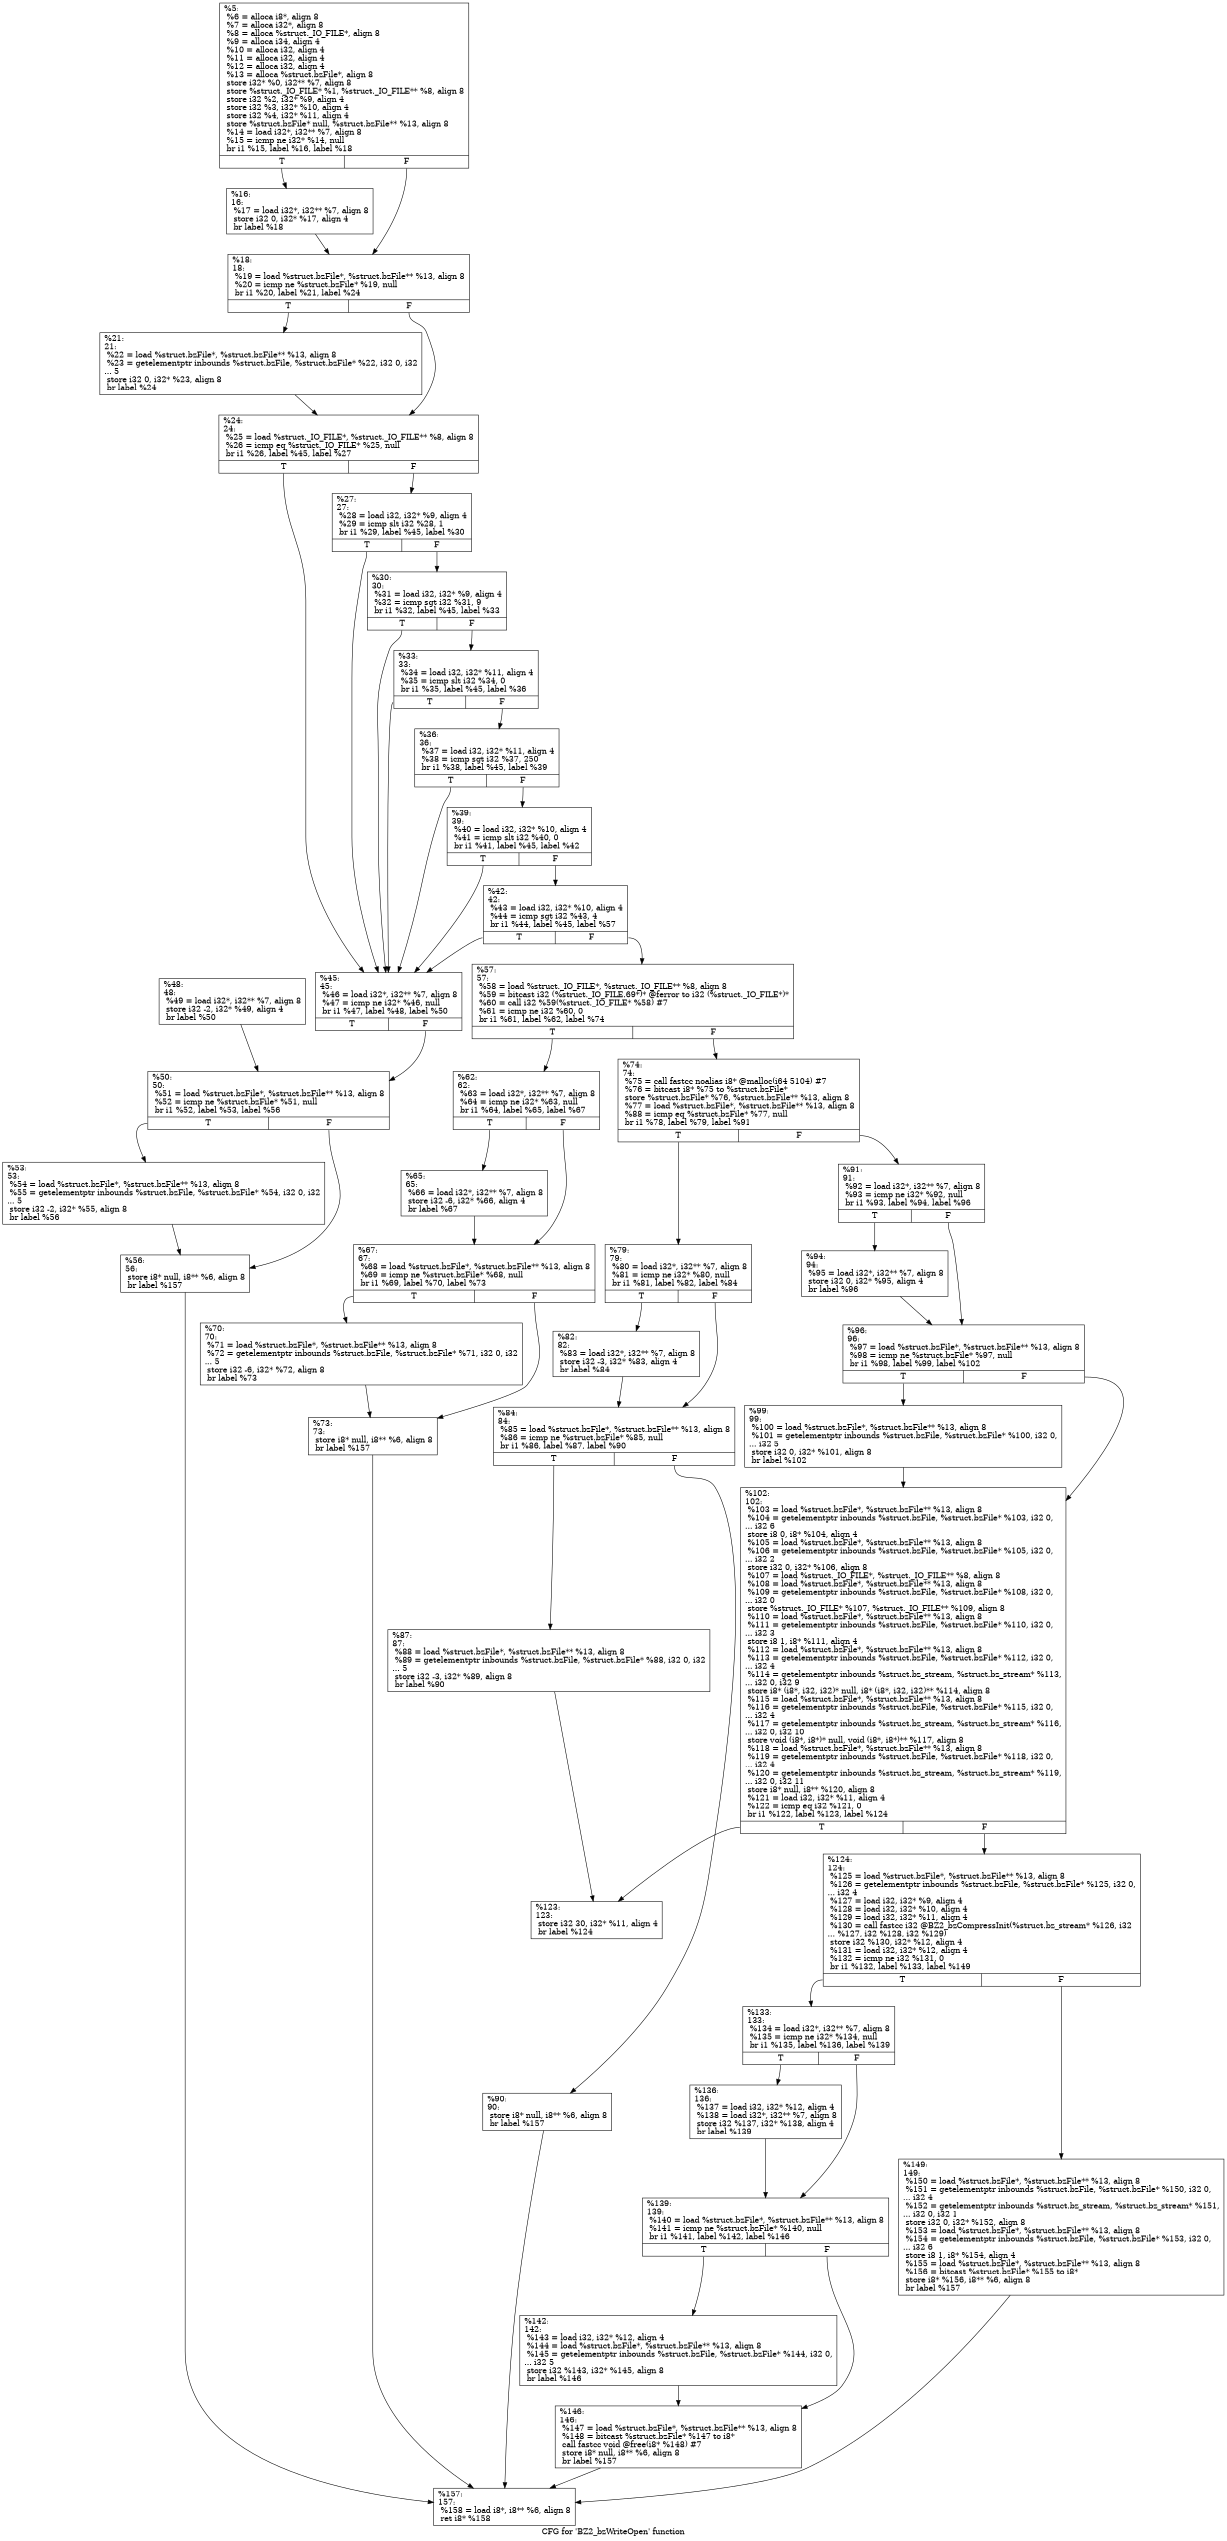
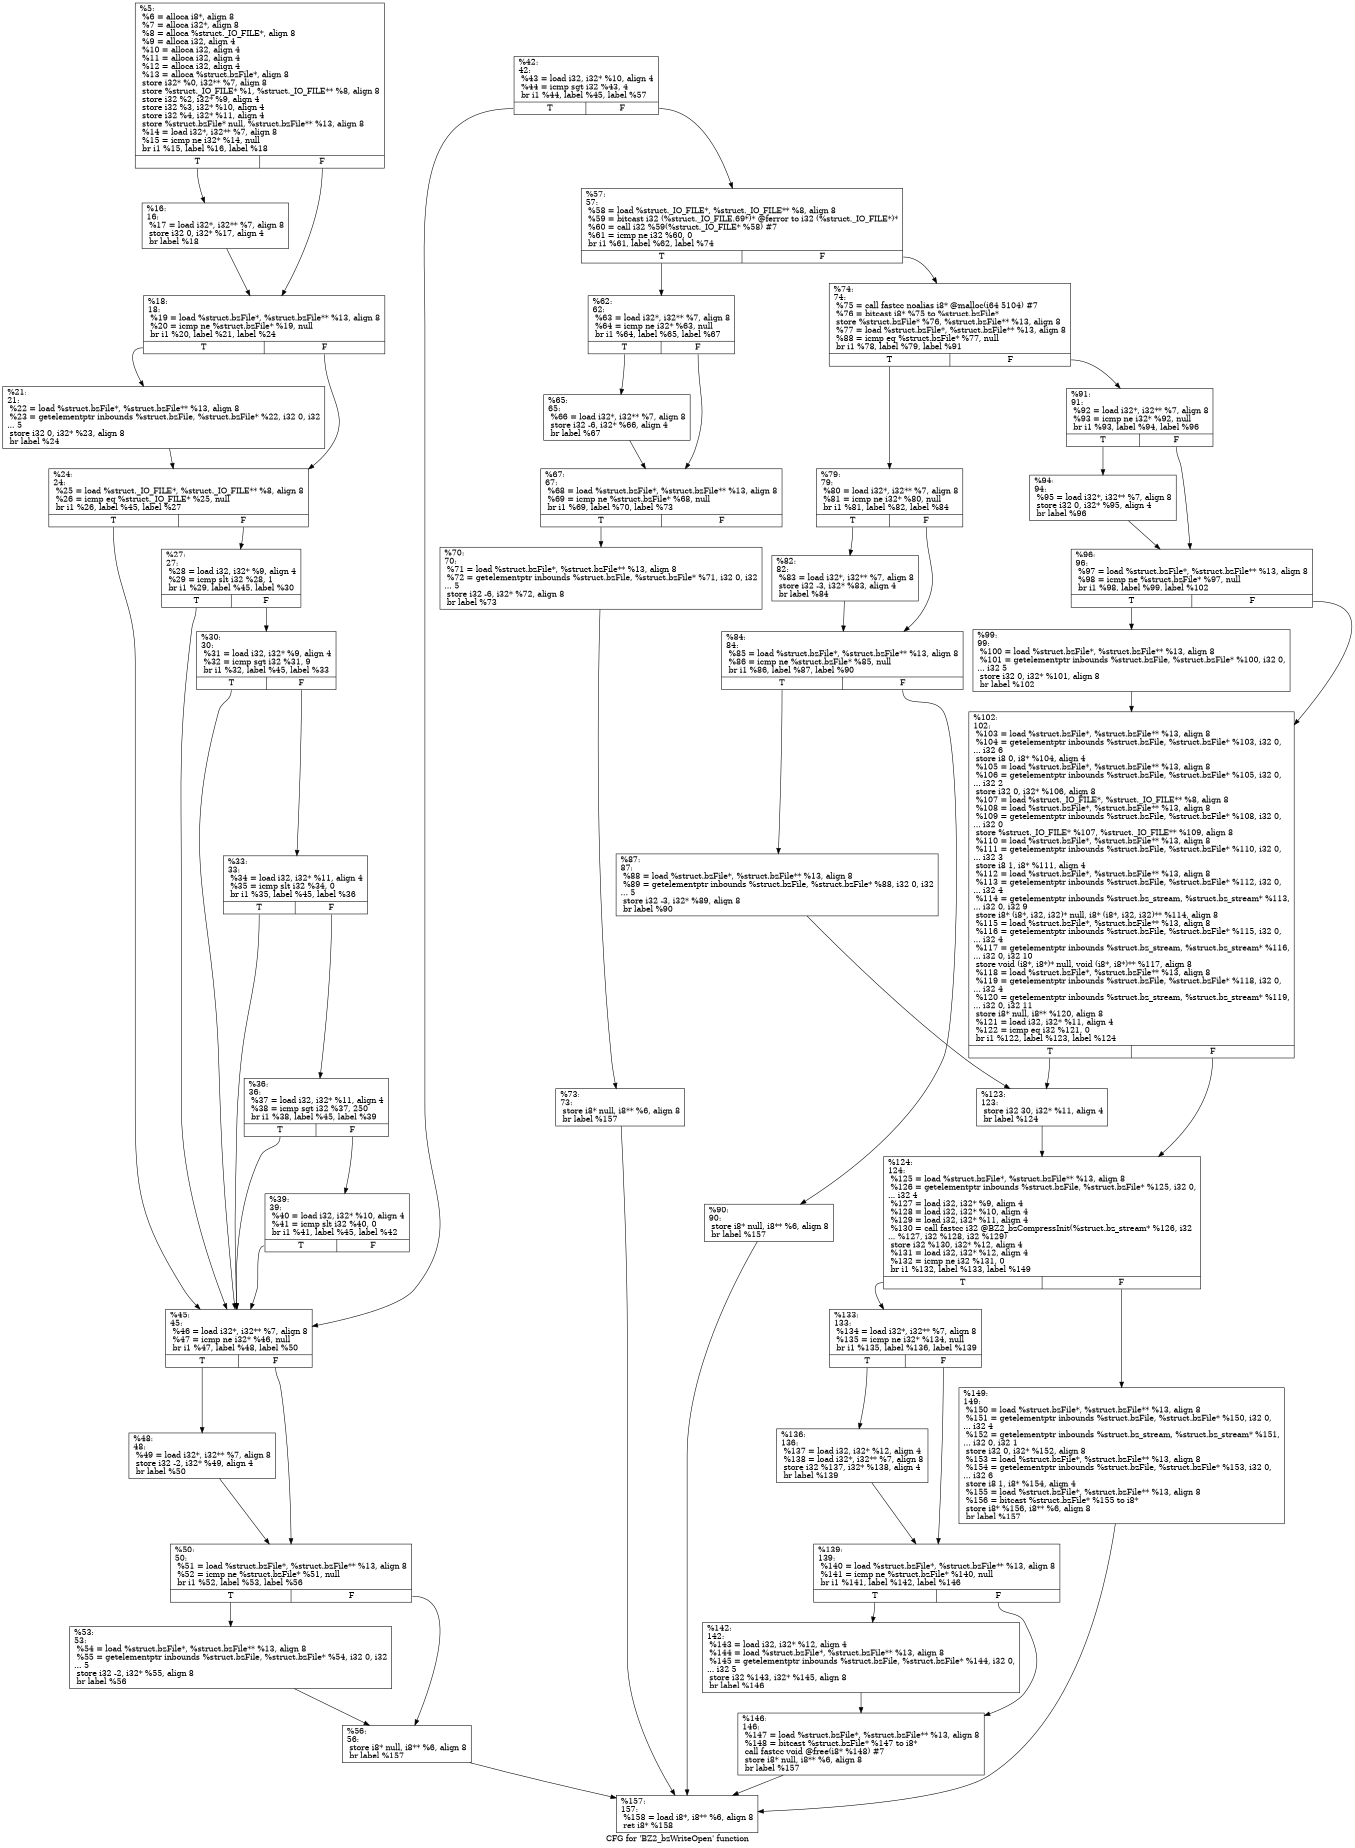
node "%5:": text "%9 = alloca i34, align 4" -> "%9 = alloca i32, align 4"
edge "%39:" -> "%42:": removed
edge "%123:" -> "%124:": added
edge "%67:" -> "%73:": removed
edge "%45:" -> "%48:": added
